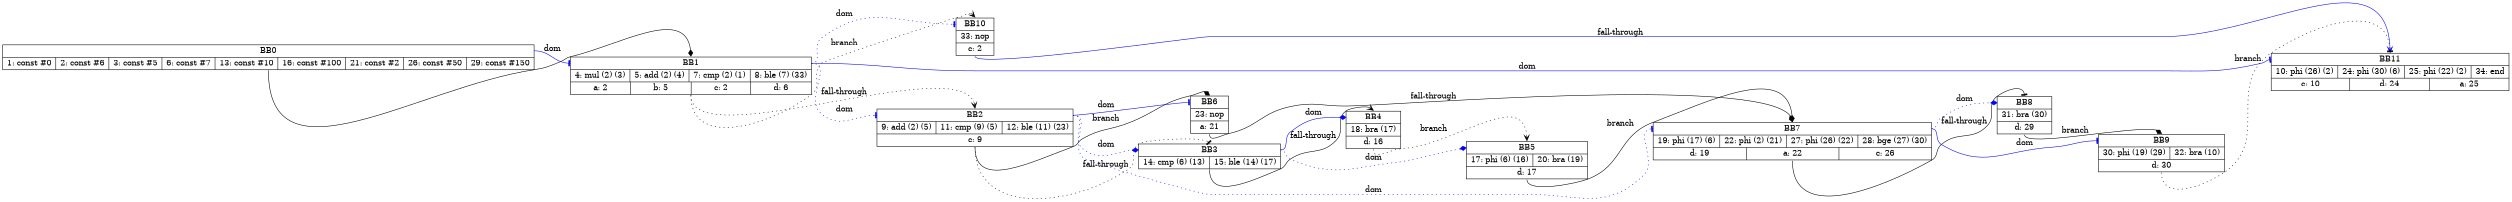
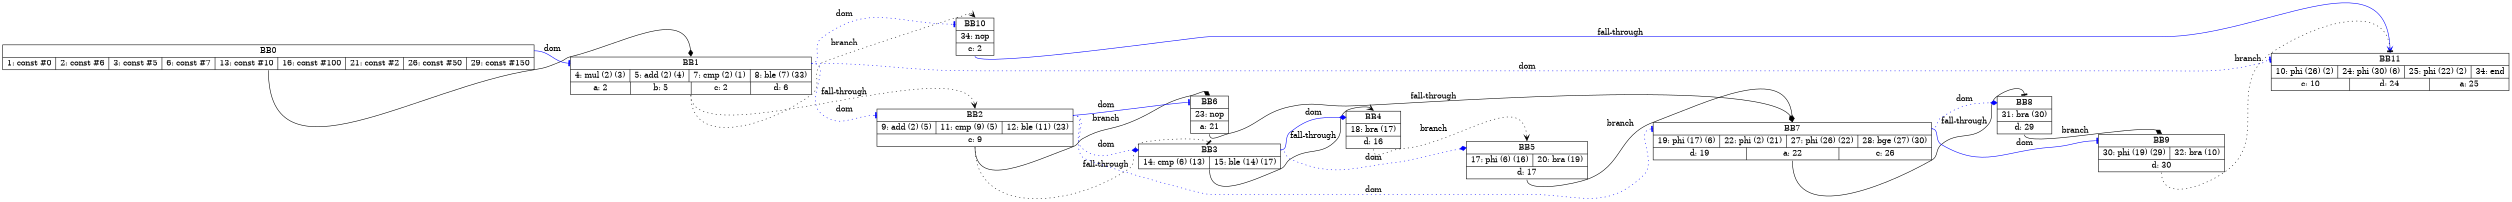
node "BB10": text "33: nop" -> "34: nop"
edge "BB1" -> "BB11": style solid -> dotted
